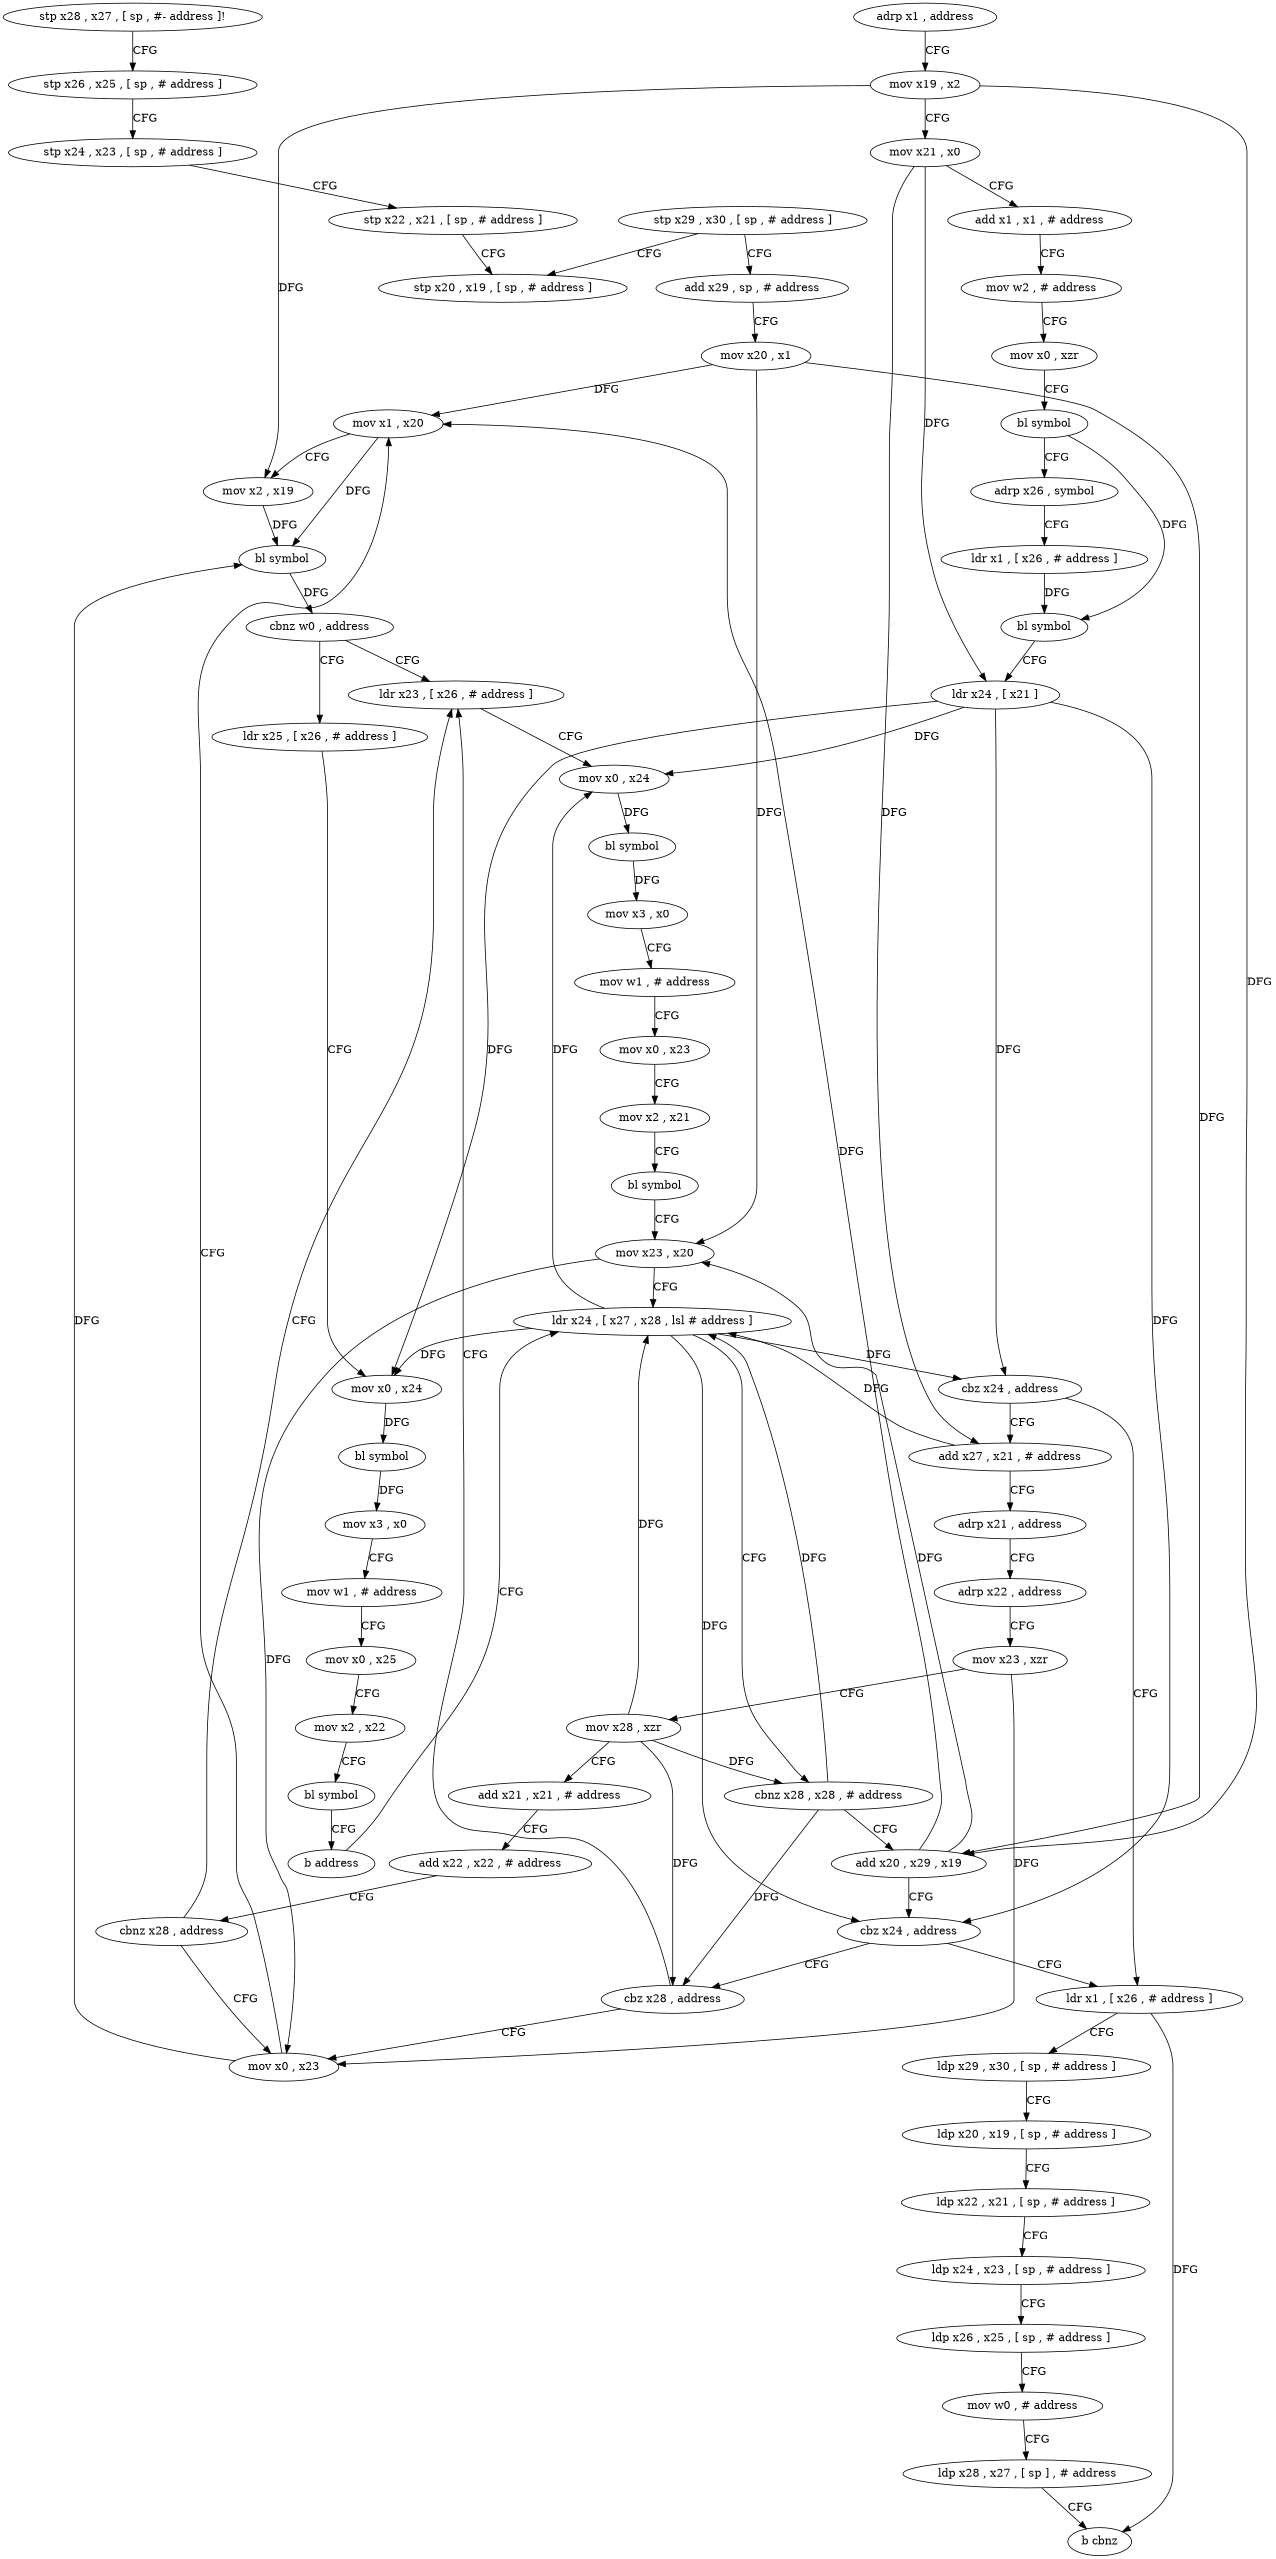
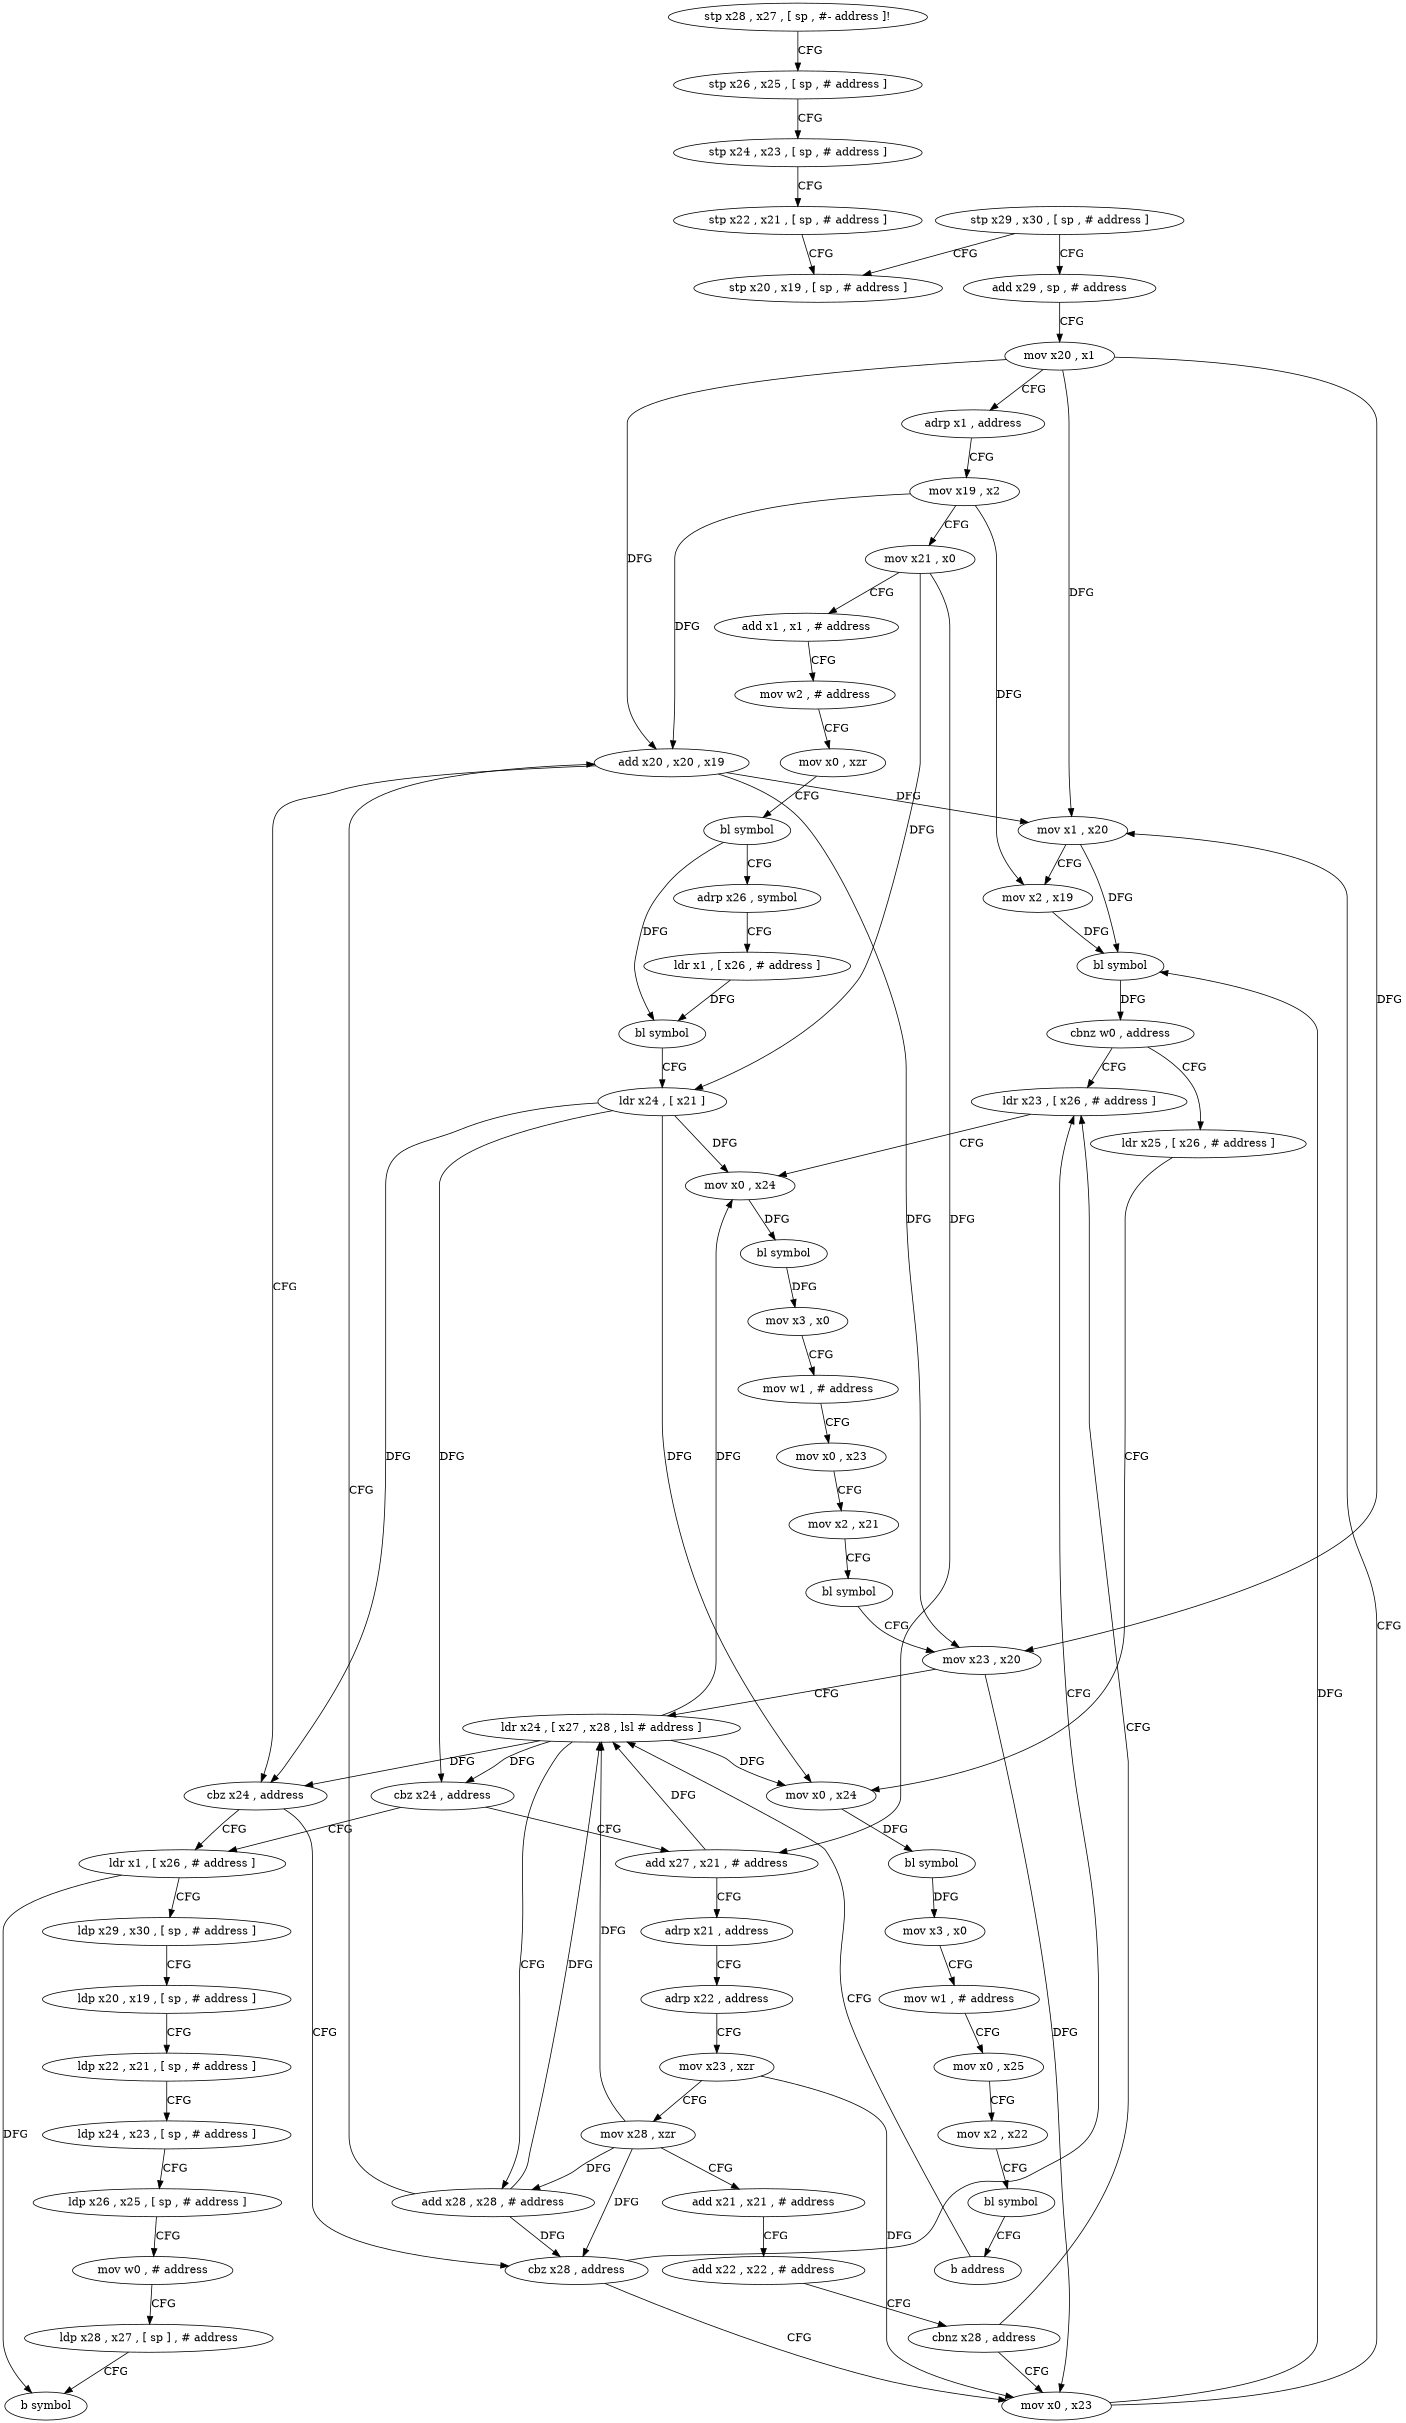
edge "mov x20 , x1" -> "adrp x1 , address": added, label "CFG"
node "cbnz x28 , x28 , # address": label "cbnz x28 , x28 , # address" -> "add x28 , x28 , # address"
node "add x20 , x29 , x19": label "add x20 , x29 , x19" -> "add x20 , x20 , x19"
node "b cbnz": label "b cbnz" -> "b symbol"
